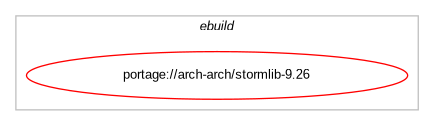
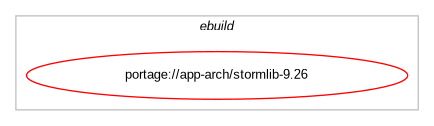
node "portage://arch-arch/stormlib-9.26": label "portage://arch-arch/stormlib-9.26" -> "portage://app-arch/stormlib-9.26"
